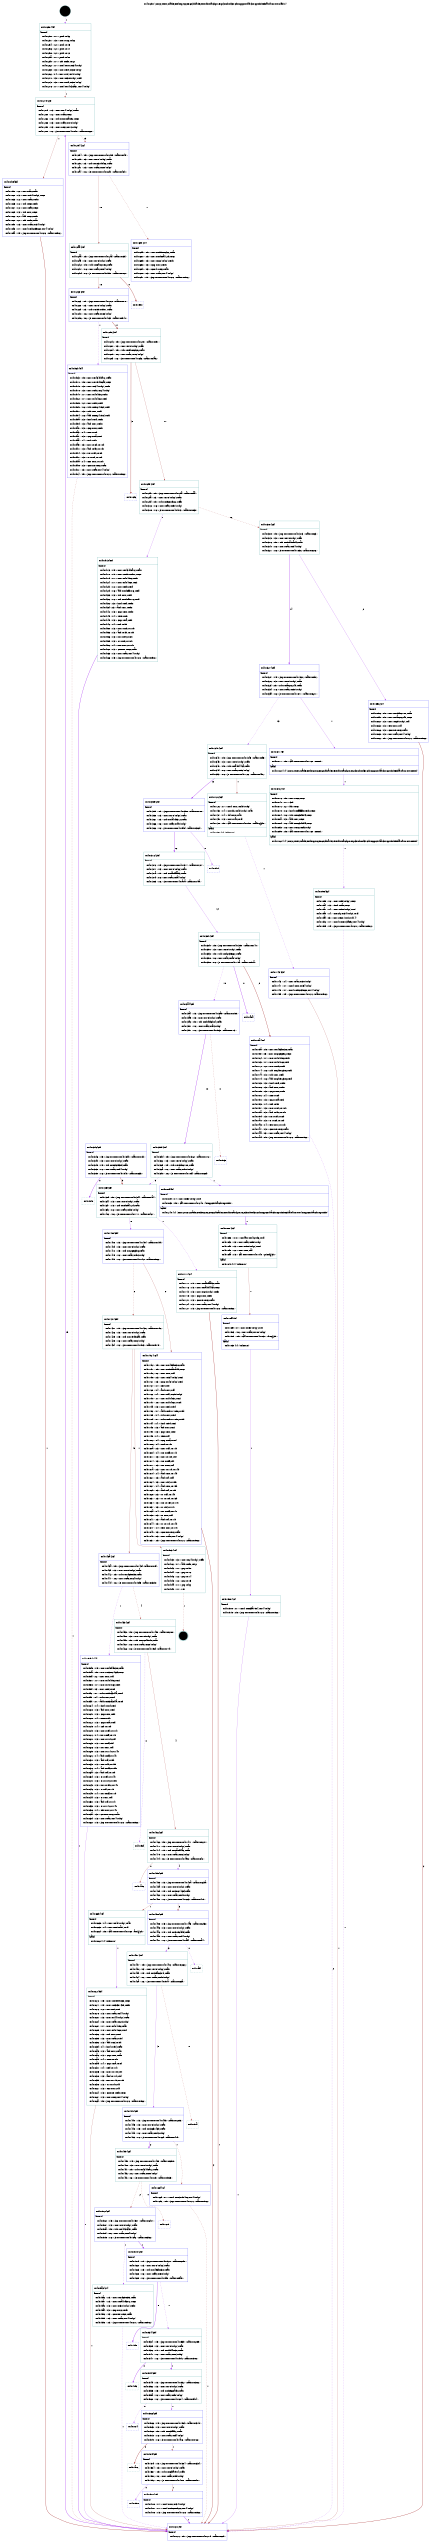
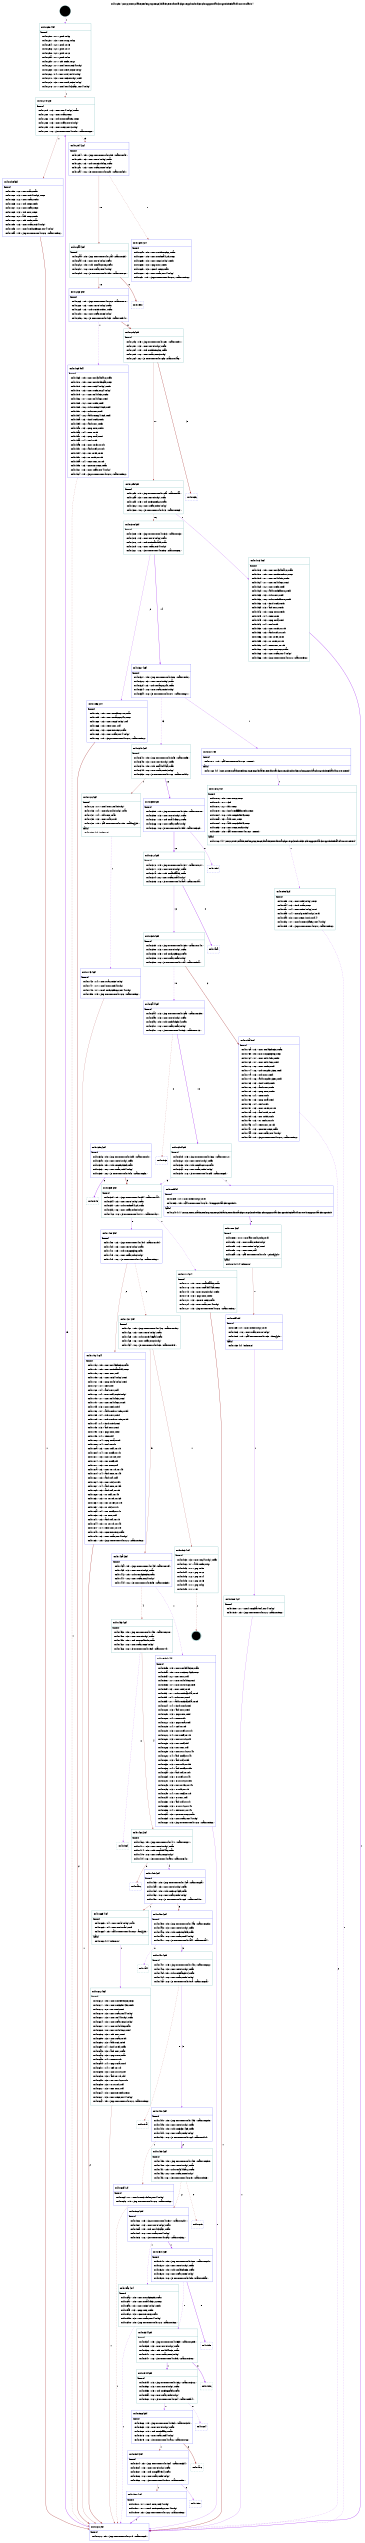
edge "0x40138b [25]" -> "0x401a0a": now "0x401372 [25]" -> "0x401a0a"
